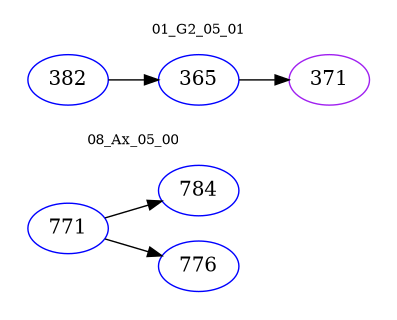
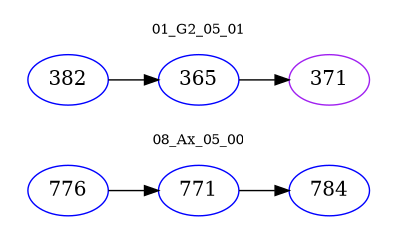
edge "771" -> "776": reversed
